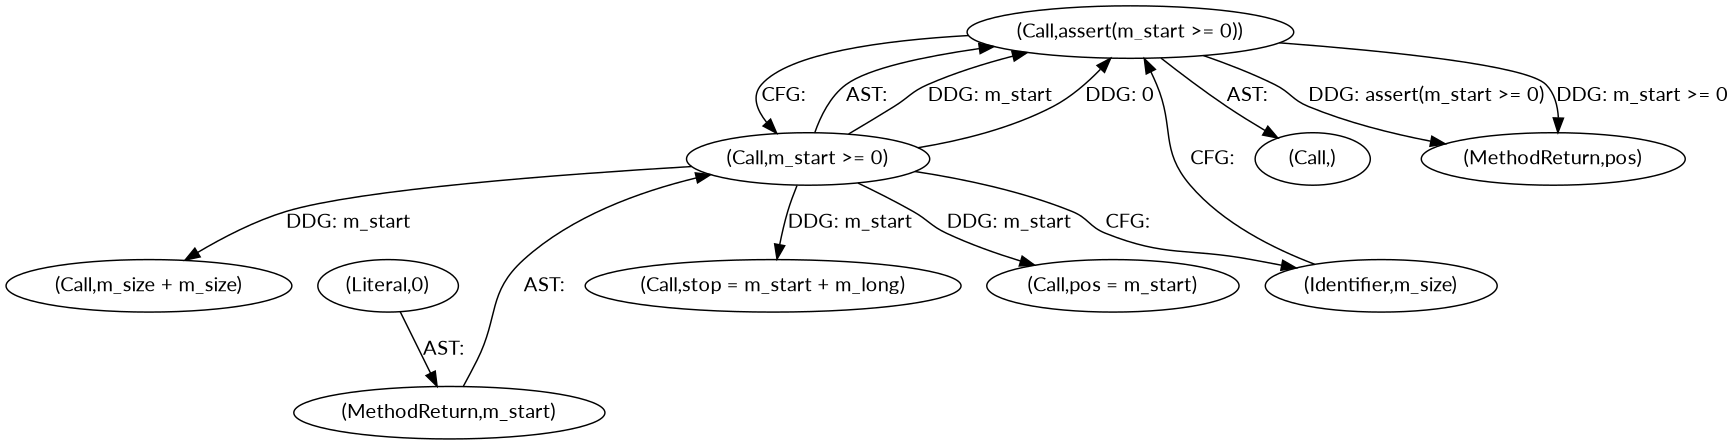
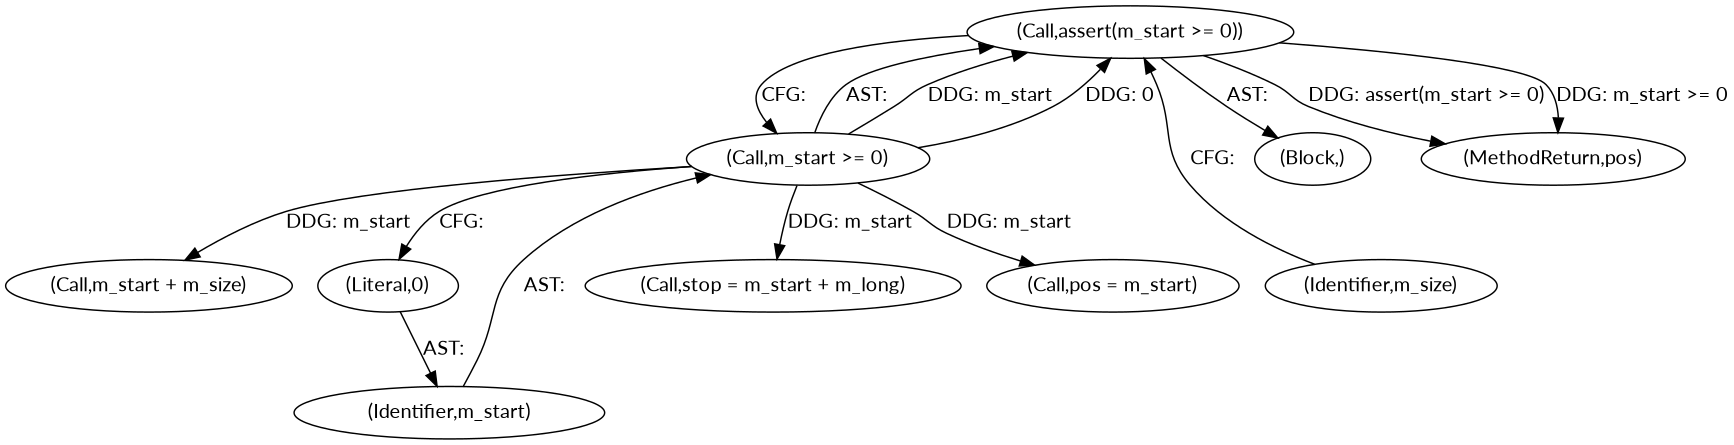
node "(Call,)": label "(Call,)" -> "(Block,)"
edge "(Call,m_start >= 0)" -> "(Identifier,m_size)": now "(Call,m_start >= 0)" -> "(Literal,0)"
node "(Call,m_size + m_size)": label "(Call,m_size + m_size)" -> "(Call,m_start + m_size)"
node "(MethodReturn,m_start)": label "(MethodReturn,m_start)" -> "(Identifier,m_start)"
